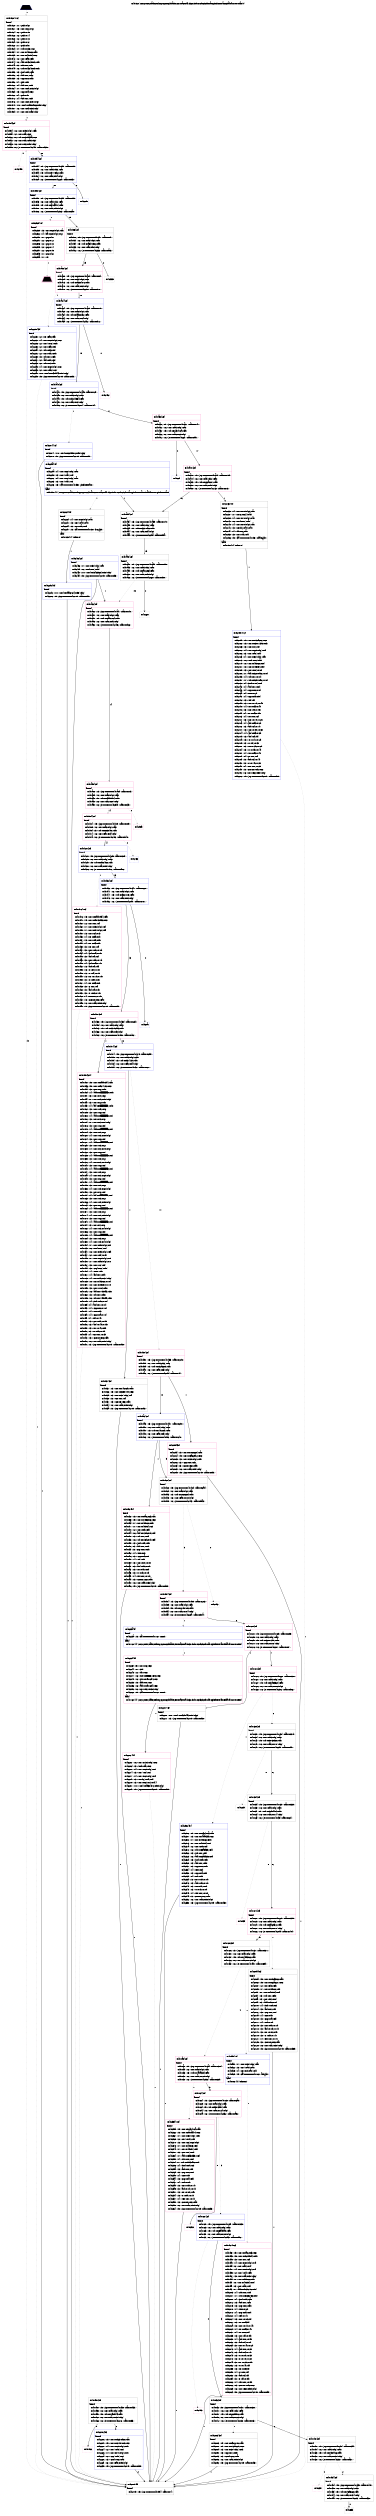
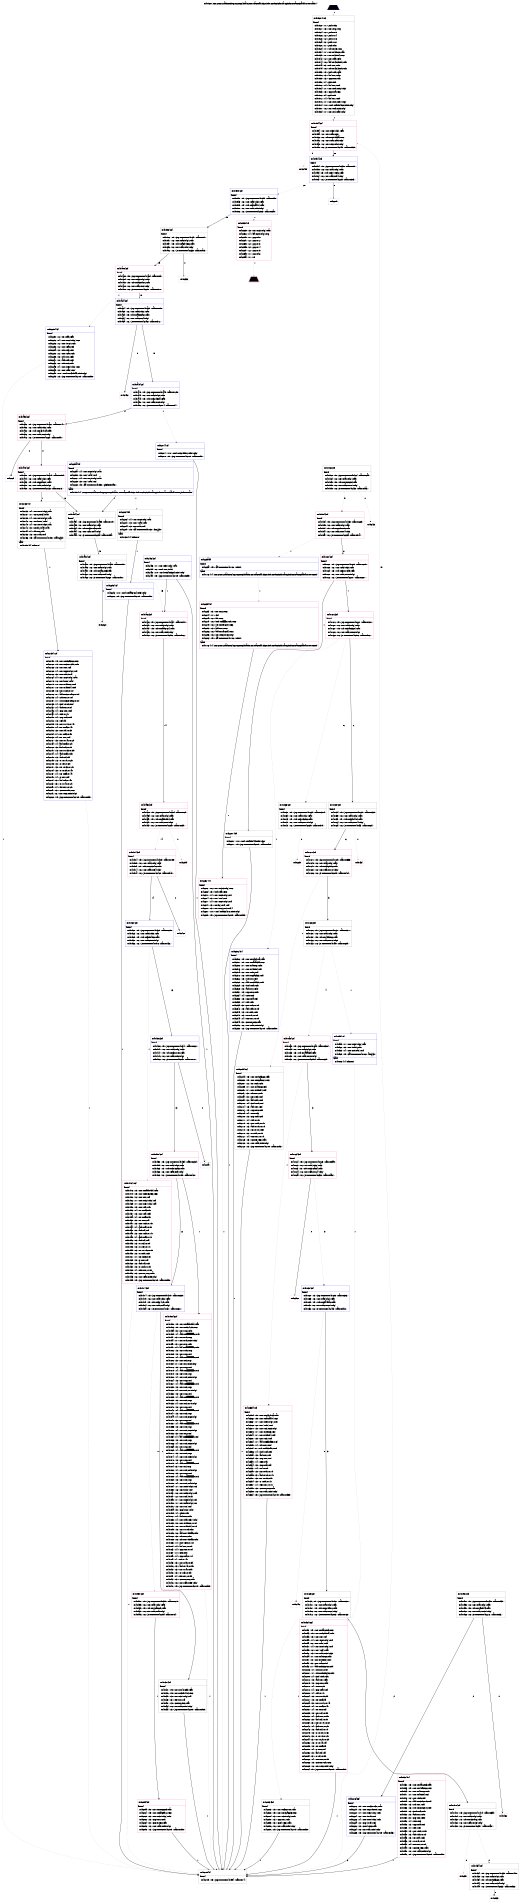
edge "0x401b04 [28]" -> "0x402468": style dotted -> bold
node "0x401bac [28]": removed
edge "0x401c38 [28]" -> "0x401c54 [28]": now "0x401c1c [28]" -> "0x401c54 [28]"
